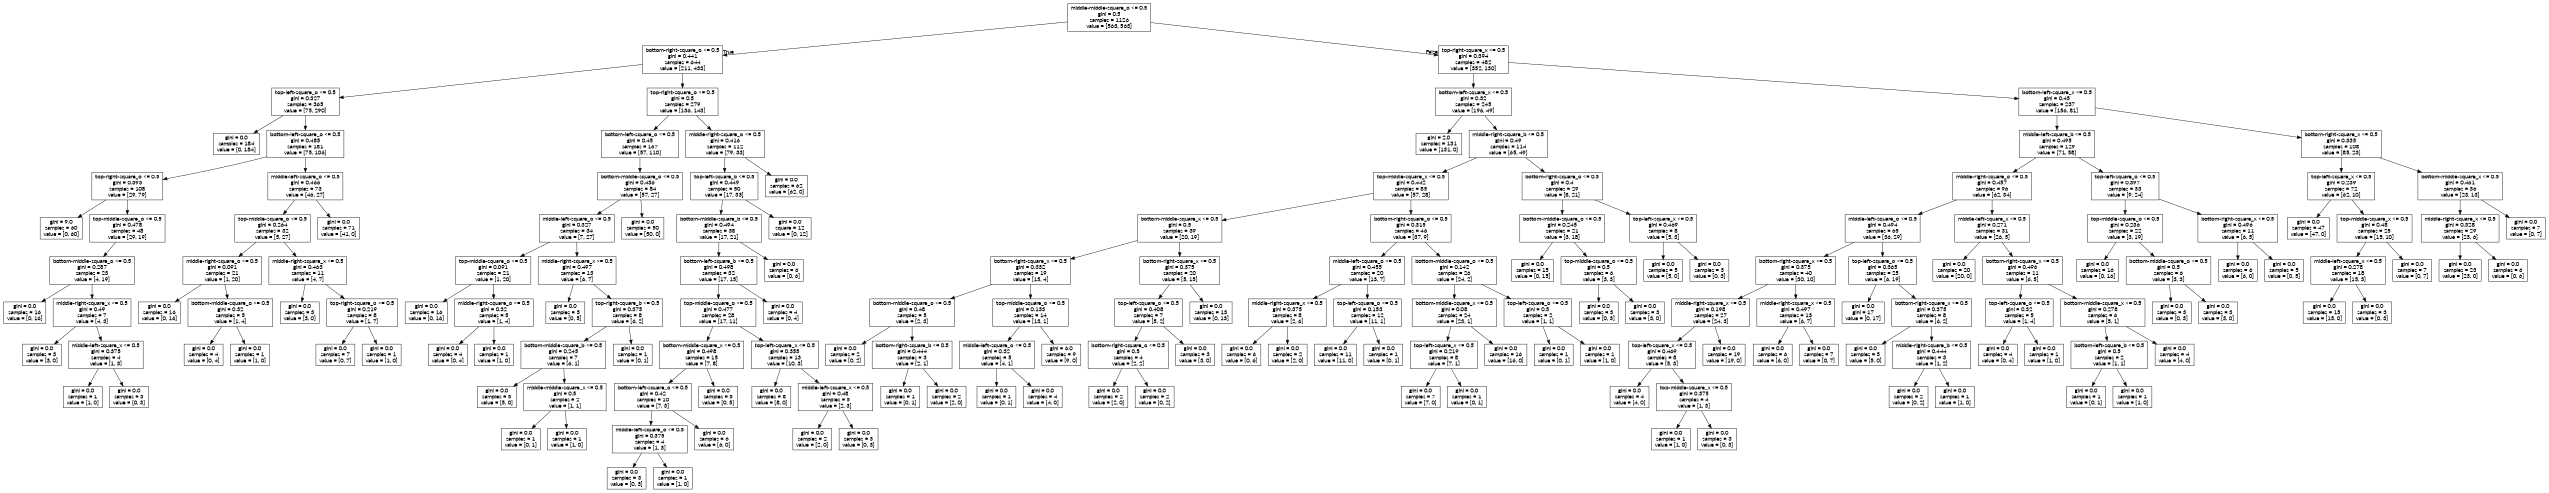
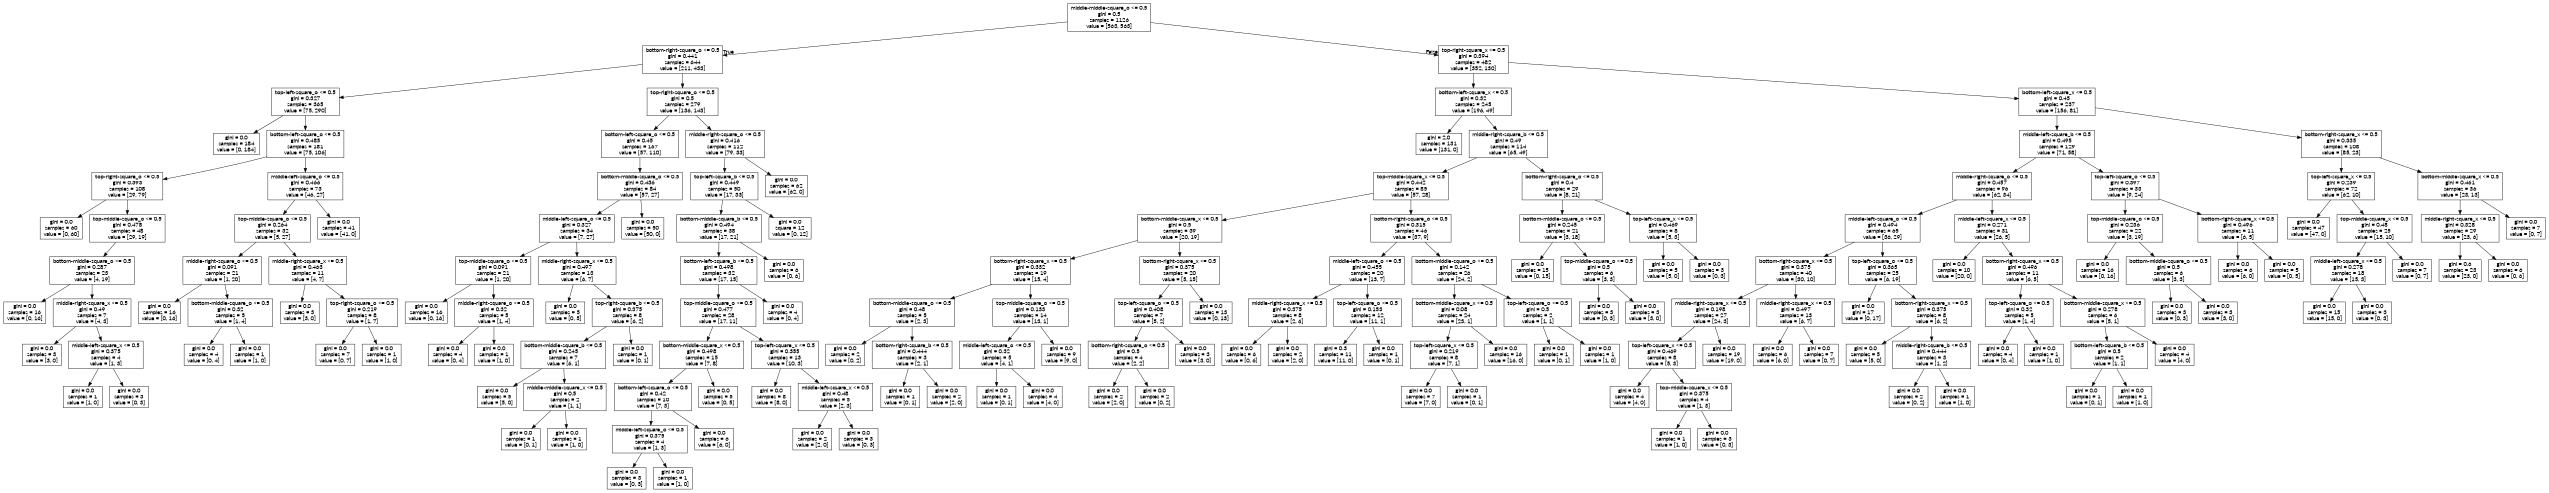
node "gini = 9.0 samples = 60 value = [0, 60]": label "gini = 9.0 samples = 60 value = [0, 60]" -> "gini = 0.0 samples = 60 value = [0, 60]"
node "gini = 0.0 samples = 71 value = [41, 0]": label "gini = 0.0 samples = 71 value = [41, 0]" -> "gini = 0.0 samples = 41 value = [41, 0]"
node "gini = 0.0 samples = 20 value = [20, 0]": label "gini = 0.0 samples = 20 value = [20, 0]" -> "gini = 0.0 samples = 10 value = [20, 0]"
node "gini = 0.0 samples = 23 value = [23, 0]": label "gini = 0.0 samples = 23 value = [23, 0]" -> "gini = 0.6 samples = 23 value = [23, 0]"
node "gini = 6.0 samples = 9 value = [9, 0]": label "gini = 6.0 samples = 9 value = [9, 0]" -> "gini = 0.0 samples = 9 value = [9, 0]"
node "gini = 0.0 samples = 11 value = [11, 0]": label "gini = 0.0 samples = 11 value = [11, 0]" -> "gini = 0.3 samples = 11 value = [11, 0]"
